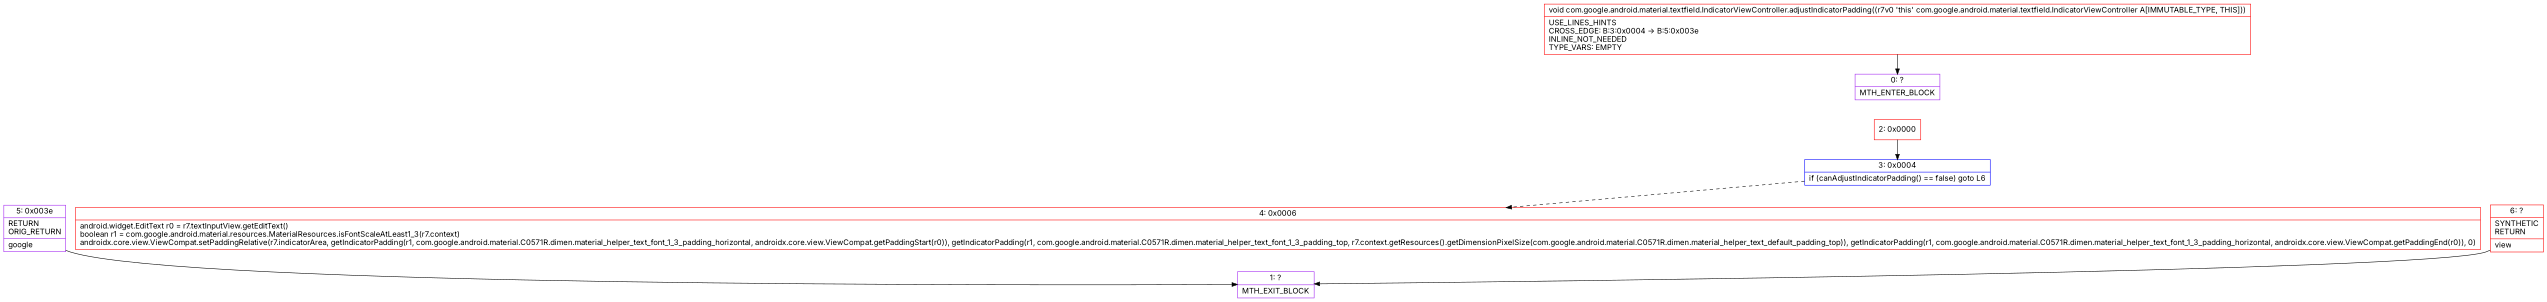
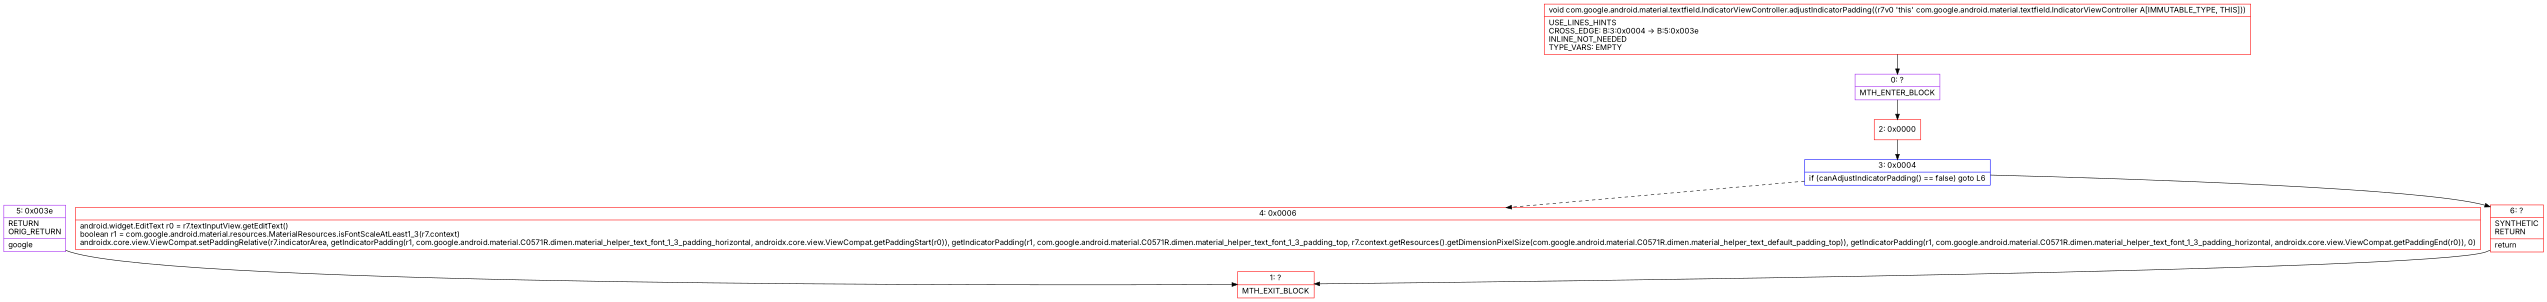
edge "0: ?" -> "2: 0x0000": added
edge "3: 0x0004" -> "6: ?": added
node "6: ?": text "view" -> "return"
node "1: ?": color purple -> red
